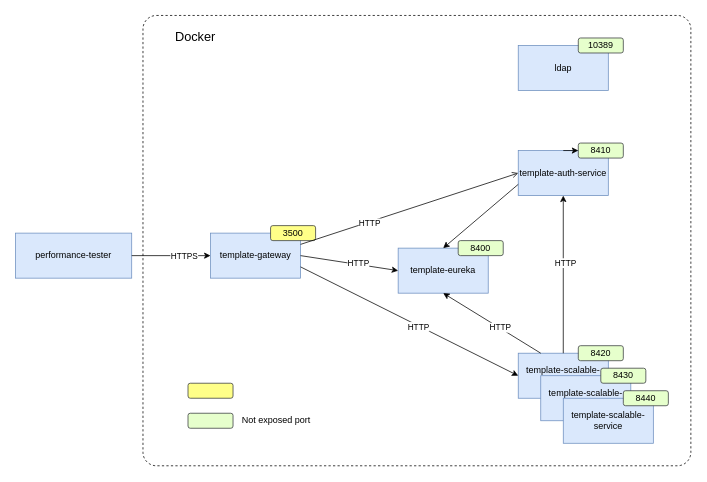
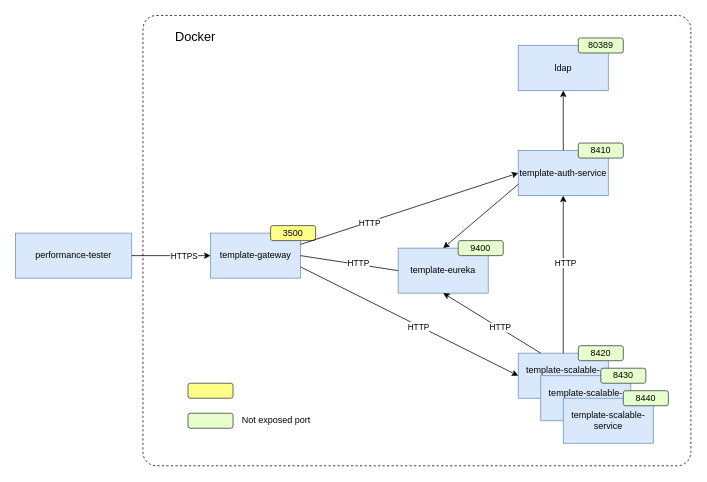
node "10389": label "10389" -> "80389"
edge "template-auth-service" -> "8410": now "template-auth-service" -> "ldap"
edge "template-gateway" -> "template-auth-service": arrowhead open -> classic
node "8400": label "8400" -> "9400"
edge "template-gateway" -> "template-eureka": arrowhead classic -> none
